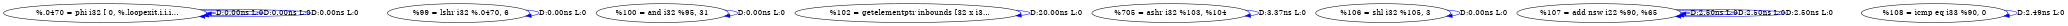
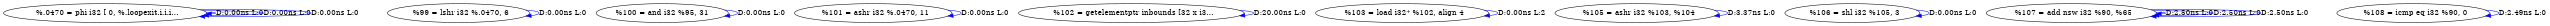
node "%101 = ashr i32 %.0470, 11": added
node "%705 = ashr i32 %103, %104": label "%705 = ashr i32 %103, %104" -> "%105 = ashr i32 %103, %104"
node "%103 = load i32* %102, align 4": added
node "%107 = add nsw i22 %90, %65": label "%107 = add nsw i22 %90, %65" -> "%107 = add nsw i32 %90, %65"
node "%108 = icmp eq i33 %90, 0": label "%108 = icmp eq i33 %90, 0" -> "%108 = icmp eq i32 %90, 0"
